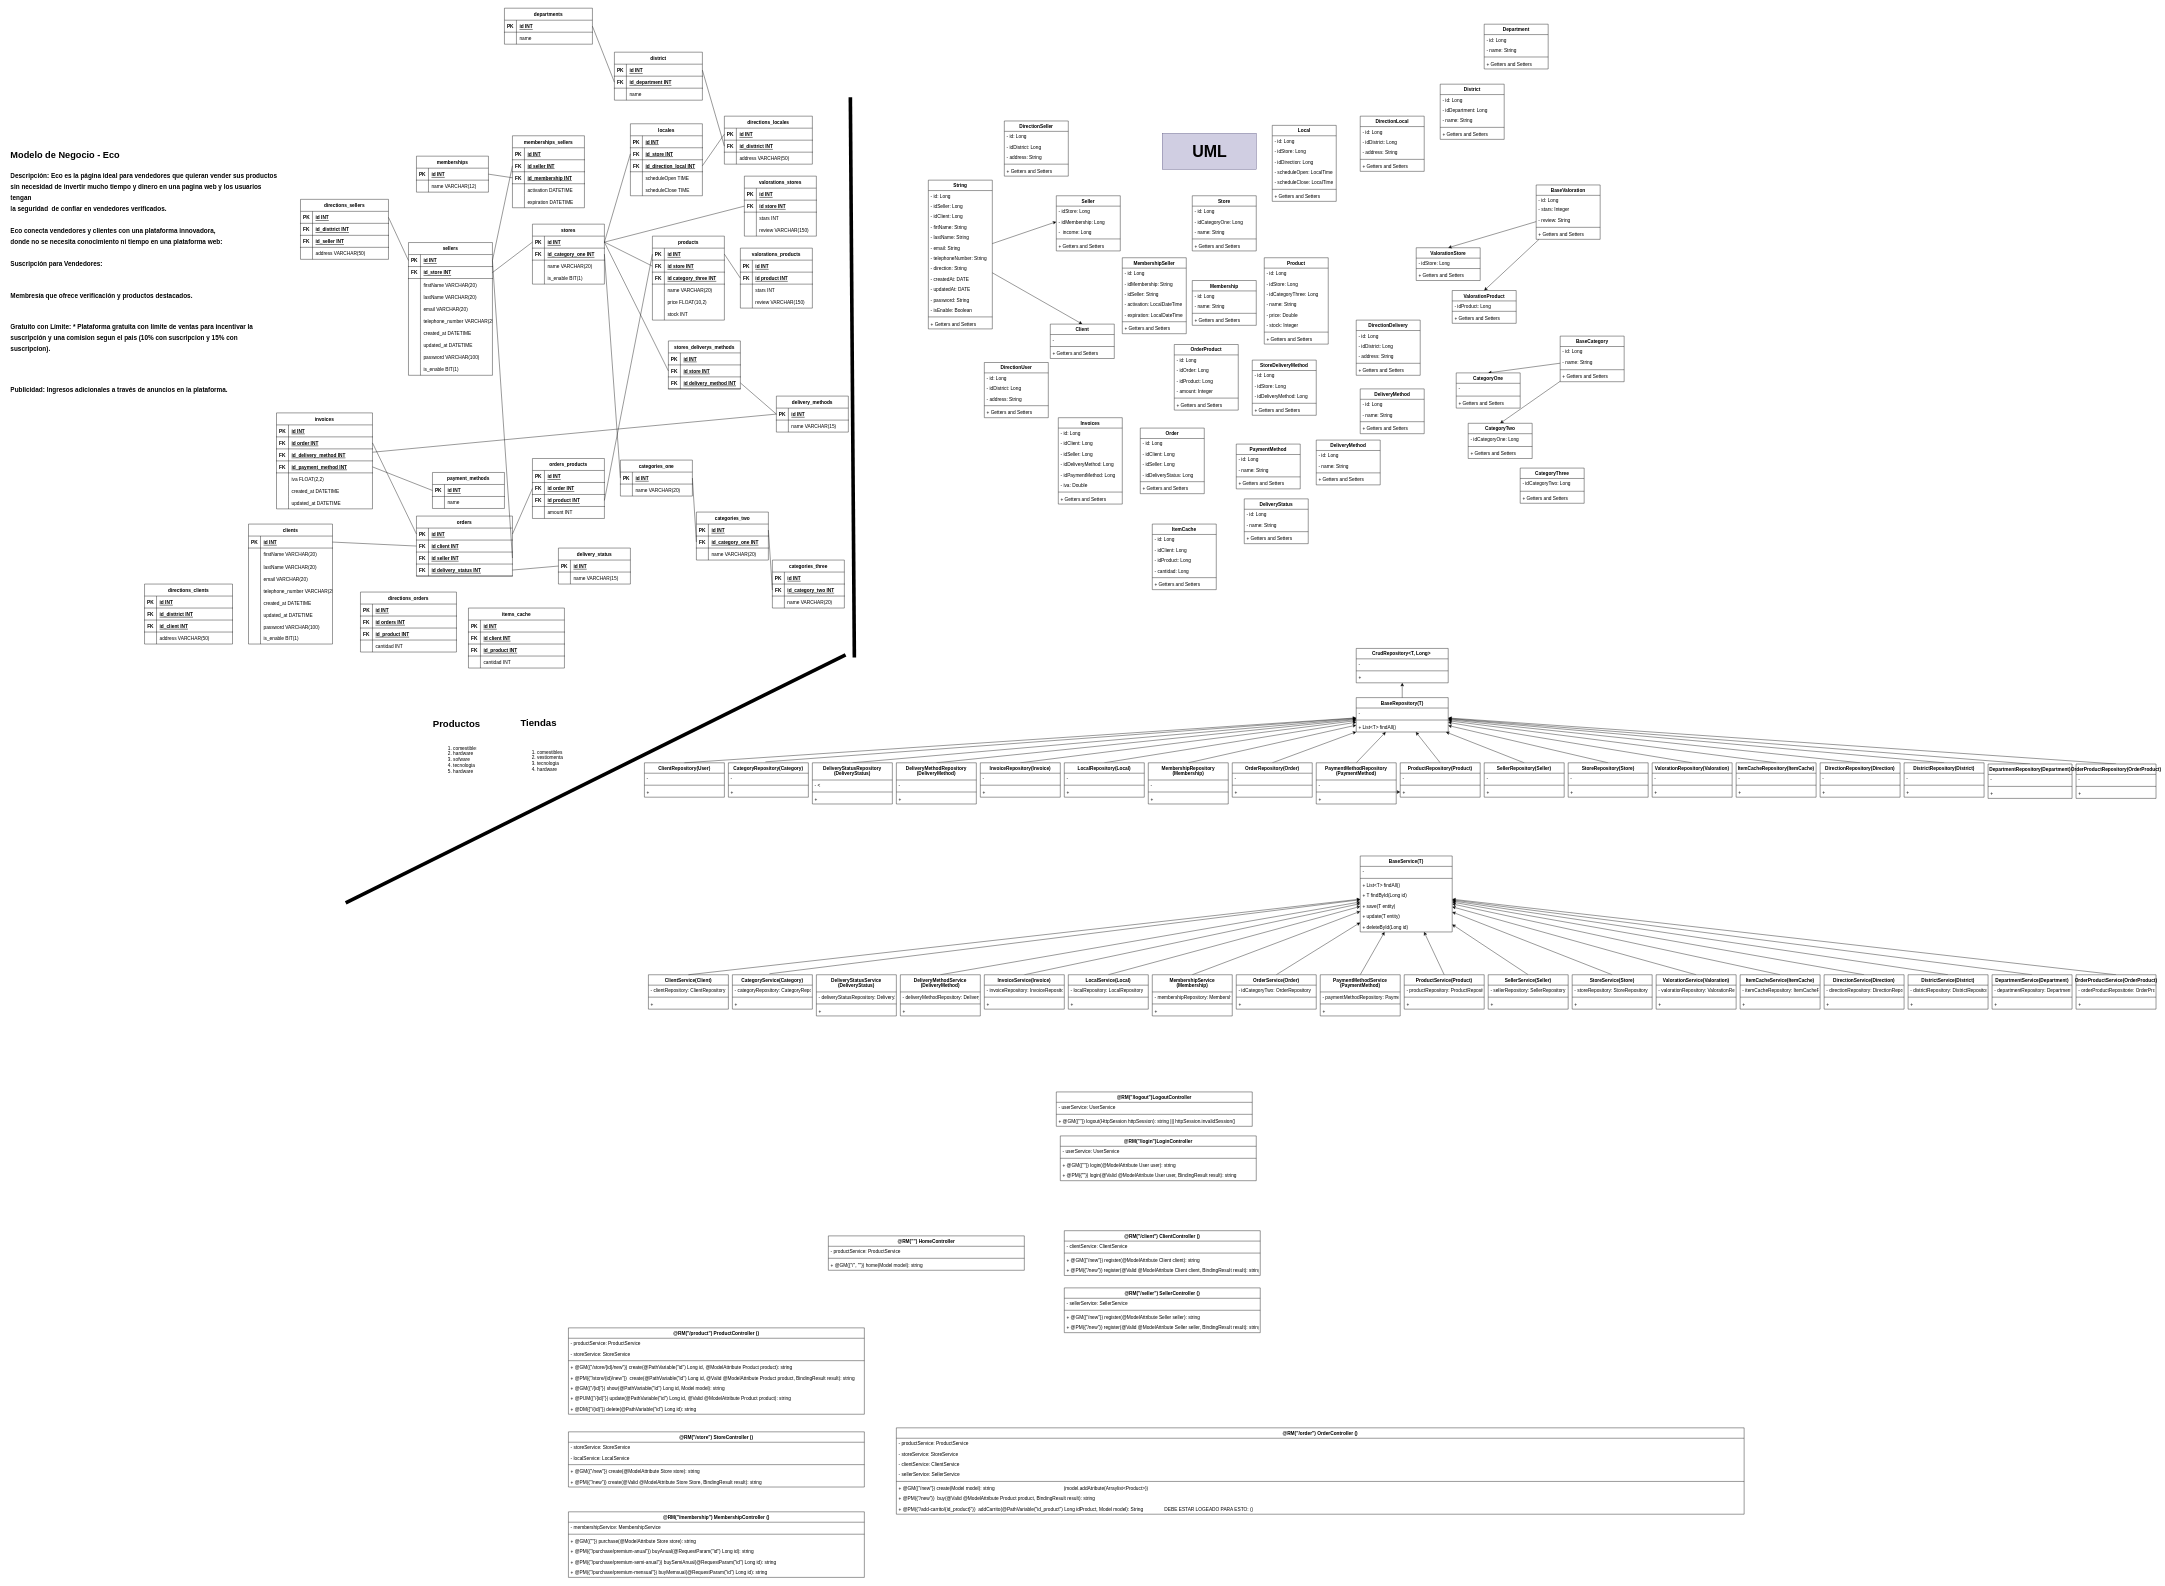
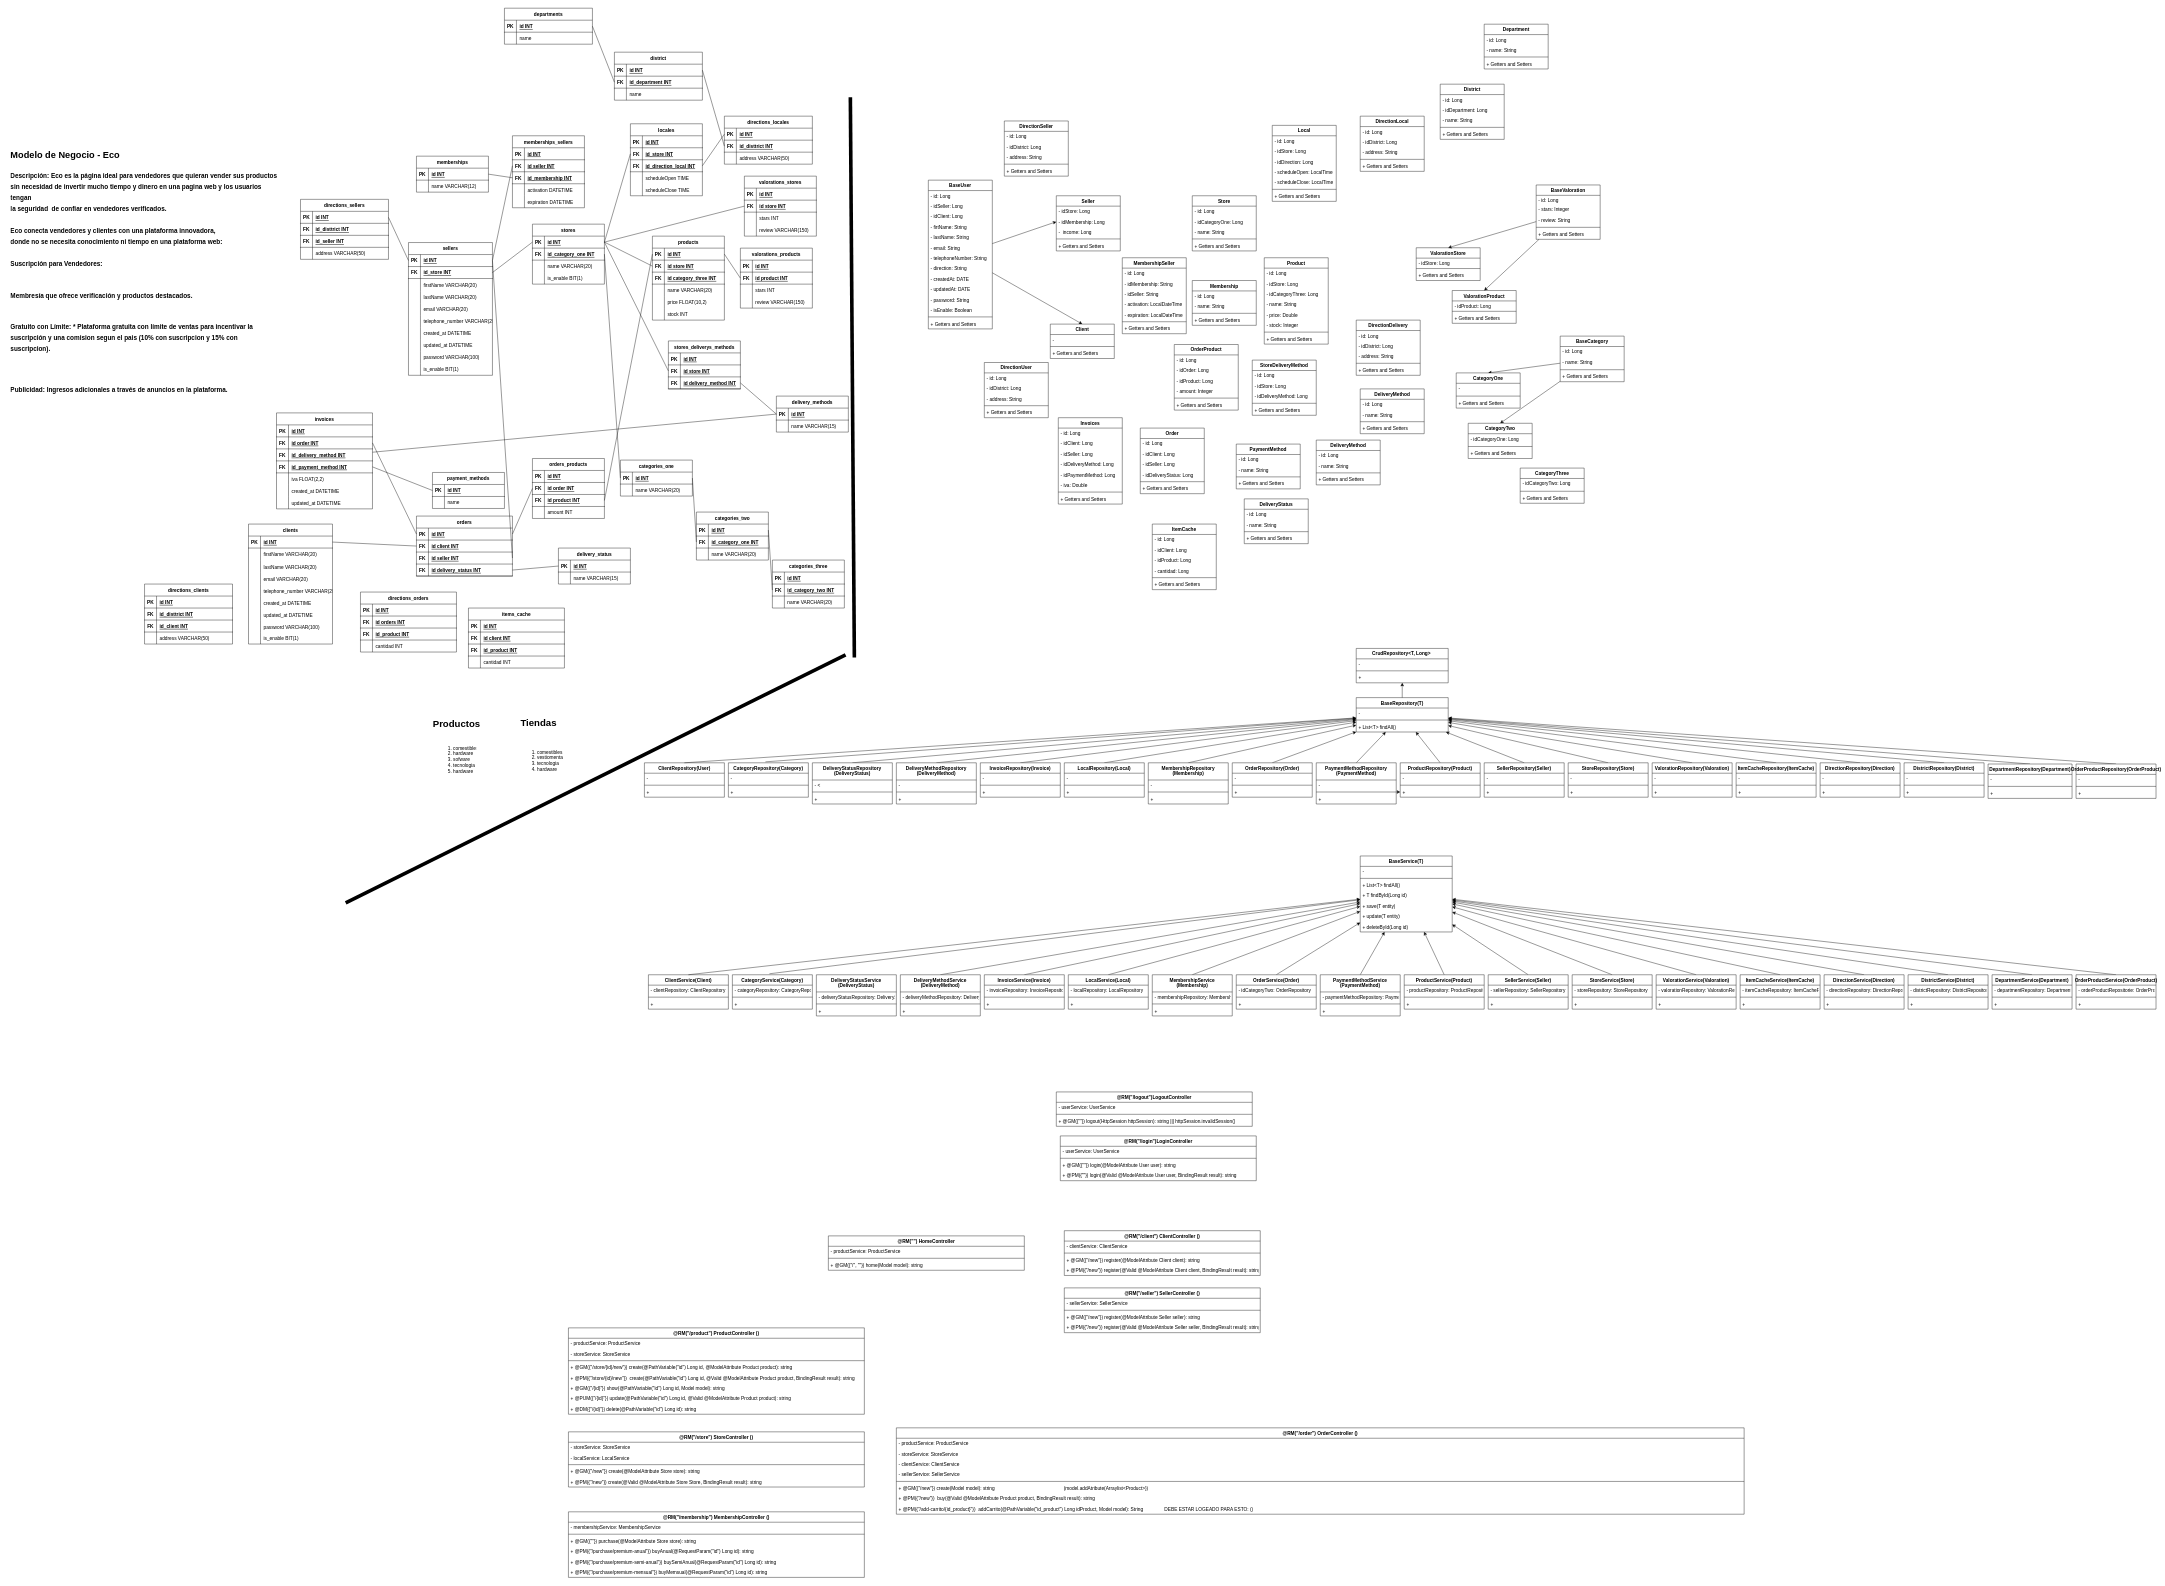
node "UML": removed
node "String": label "String" -> "BaseUser"
